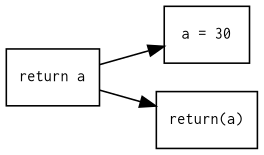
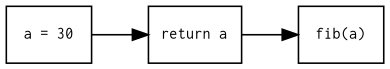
edge "return a" -> "a = 30": reversed
node "return(a)": label "return(a)" -> "fib(a)"
